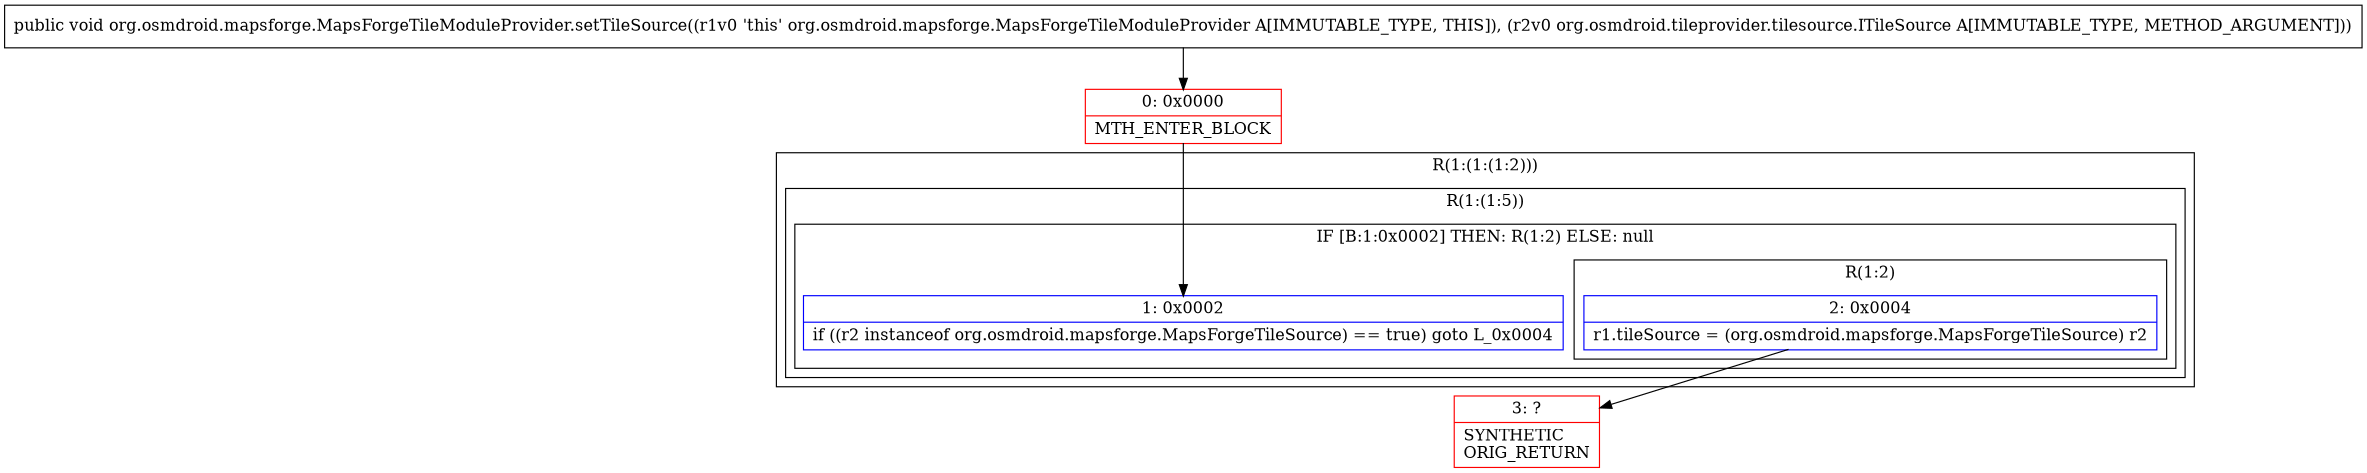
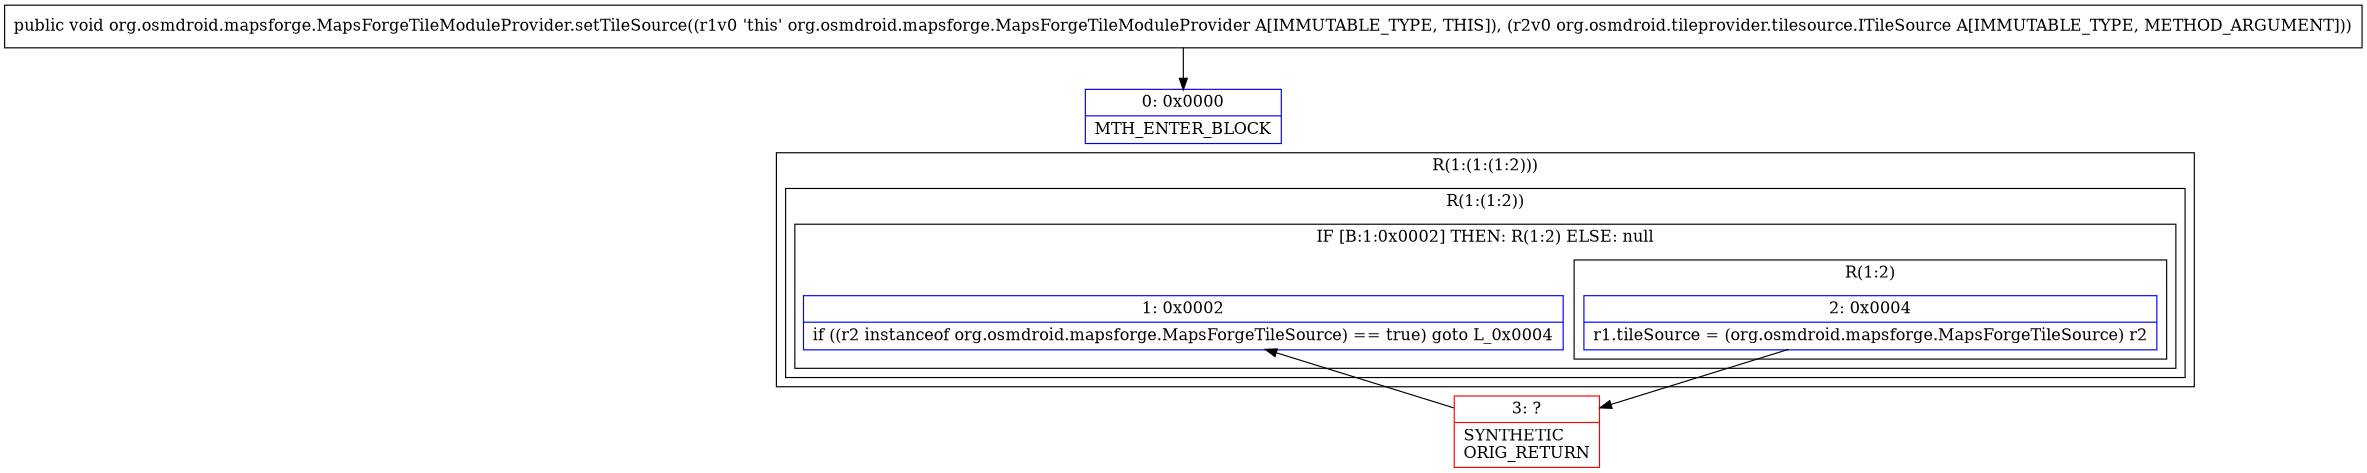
node "0: 0x0000": color red -> blue
cluster "R(1:(1:5))": label "R(1:(1:5))" -> "R(1:(1:2))"
edge "0: 0x0000" -> "1: 0x0002": now "3: ?" -> "1: 0x0002"
